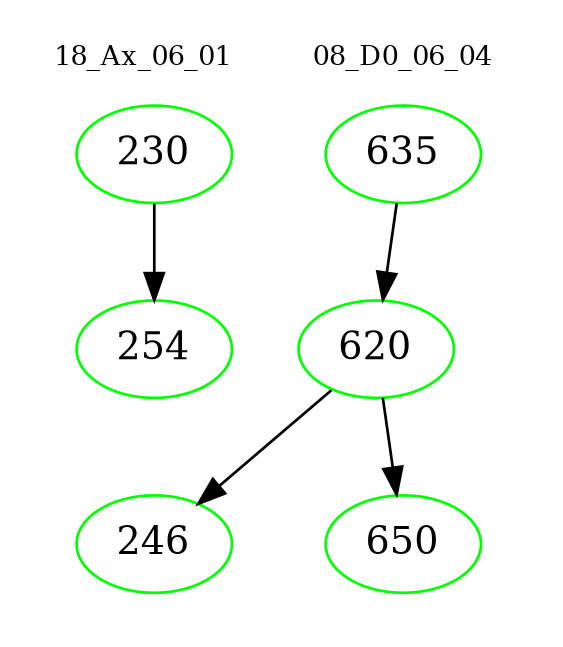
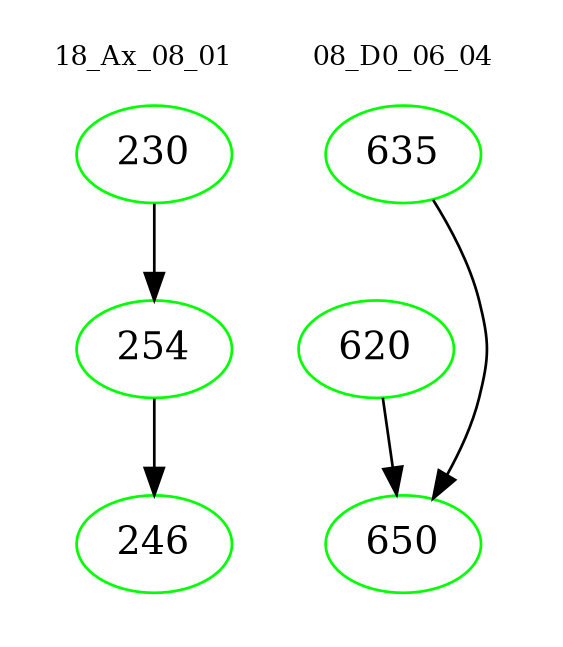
cluster "18_Ax_06_01": label "18_Ax_06_01" -> "18_Ax_08_01"
edge "635" -> "620": now "635" -> "650"
edge "620" -> "246": now "254" -> "246"
